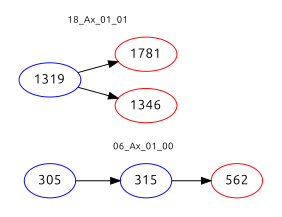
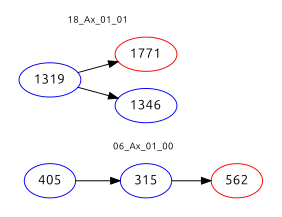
node "1781": label "1781" -> "1771"
node "1346": color red -> blue
node "305": label "305" -> "405"
